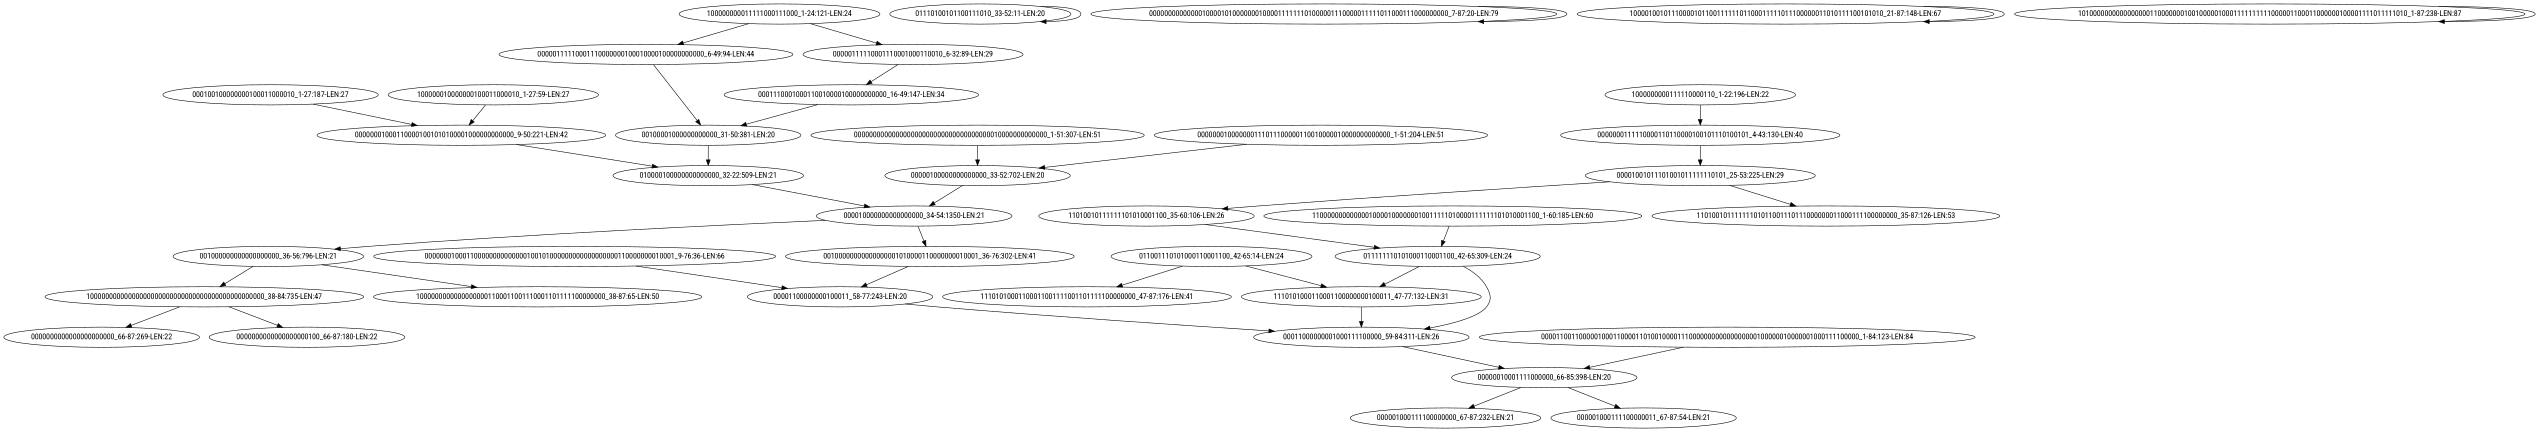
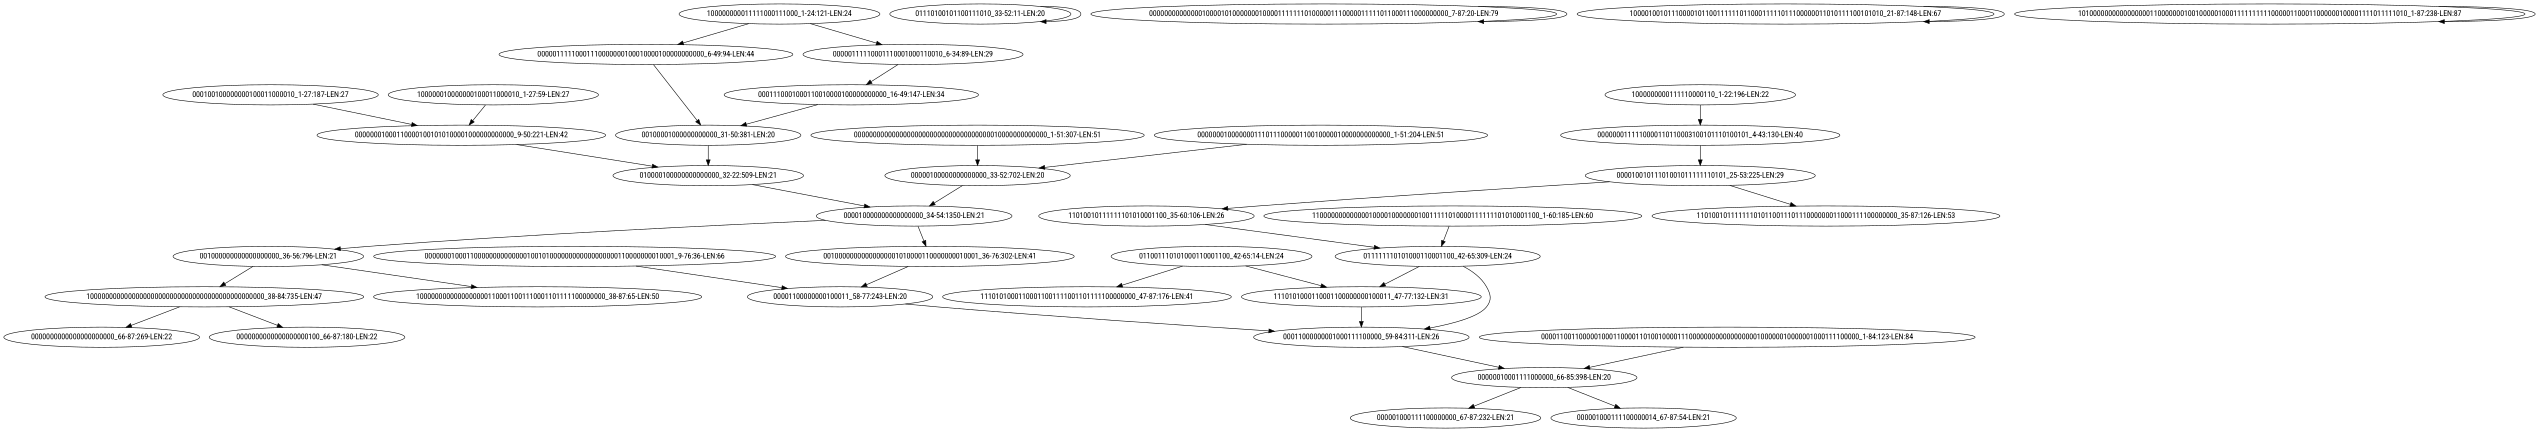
node "00000111110001110001000110010_6-32:89-LEN:29": label "00000111110001110001000110010_6-32:89-LEN:29" -> "00000111110001110001000110010_6-34:89-LEN:29"
node "0000000111110000110110000100101110100101_4-43:130-LEN:40": label "0000000111110000110110000100101110100101_4-43:130-LEN:40" -> "0000000111110000110110003100101110100101_4-43:130-LEN:40"
node "000001000111100000011_67-87:54-LEN:21": label "000001000111100000011_67-87:54-LEN:21" -> "000001000111100000014_67-87:54-LEN:21"
